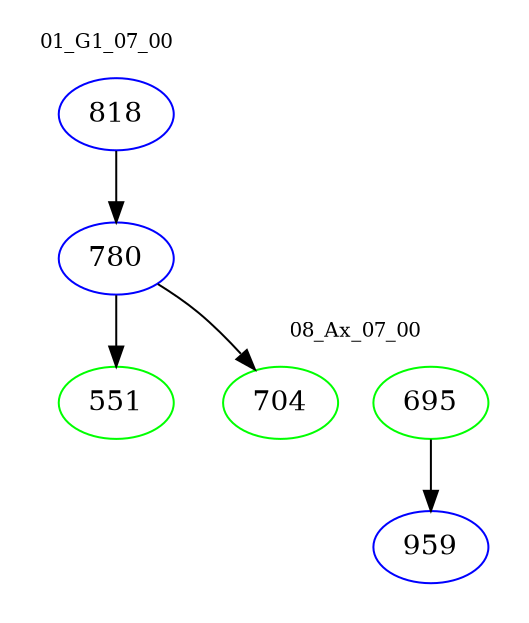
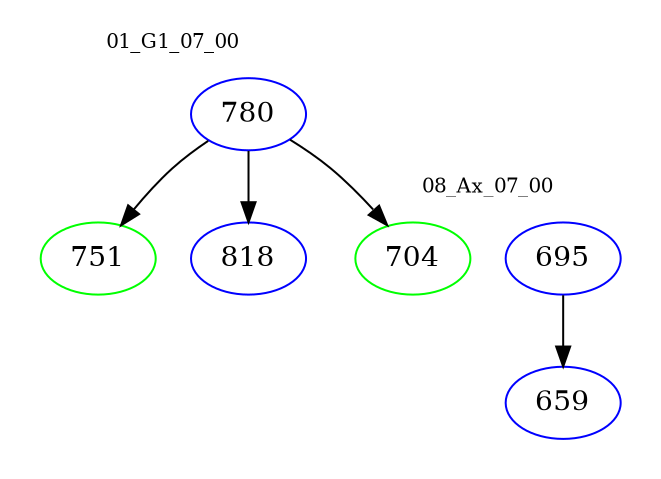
edge "818" -> "780": reversed
node "551": label "551" -> "751"
node "695": color green -> blue
node "959": label "959" -> "659"
